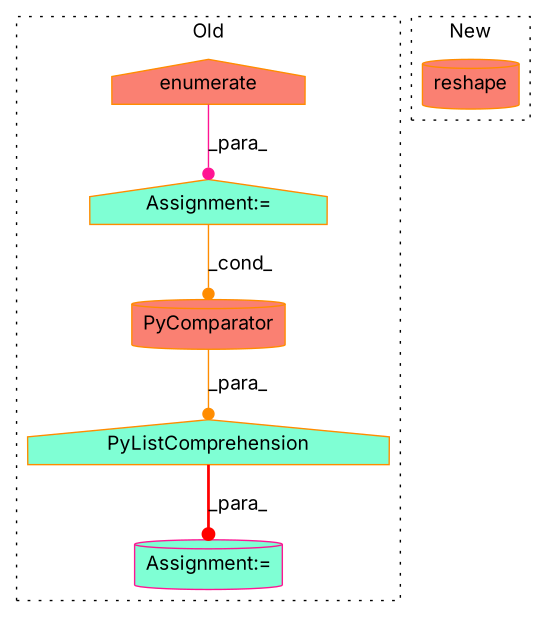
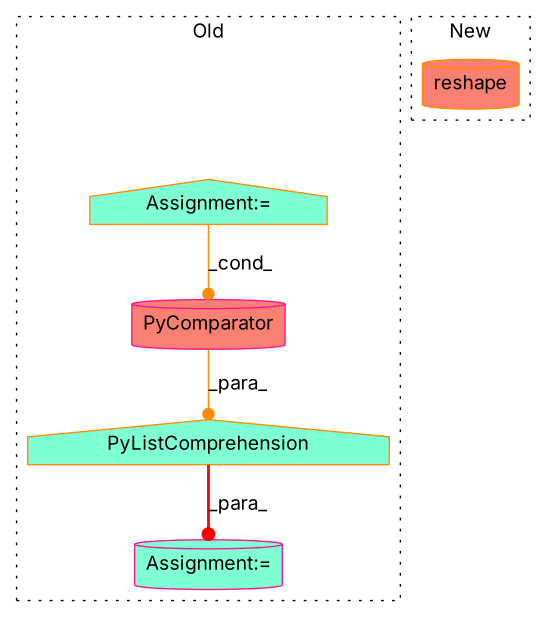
node "enumerate": removed
node "PyComparator": color darkorange -> deeppink
